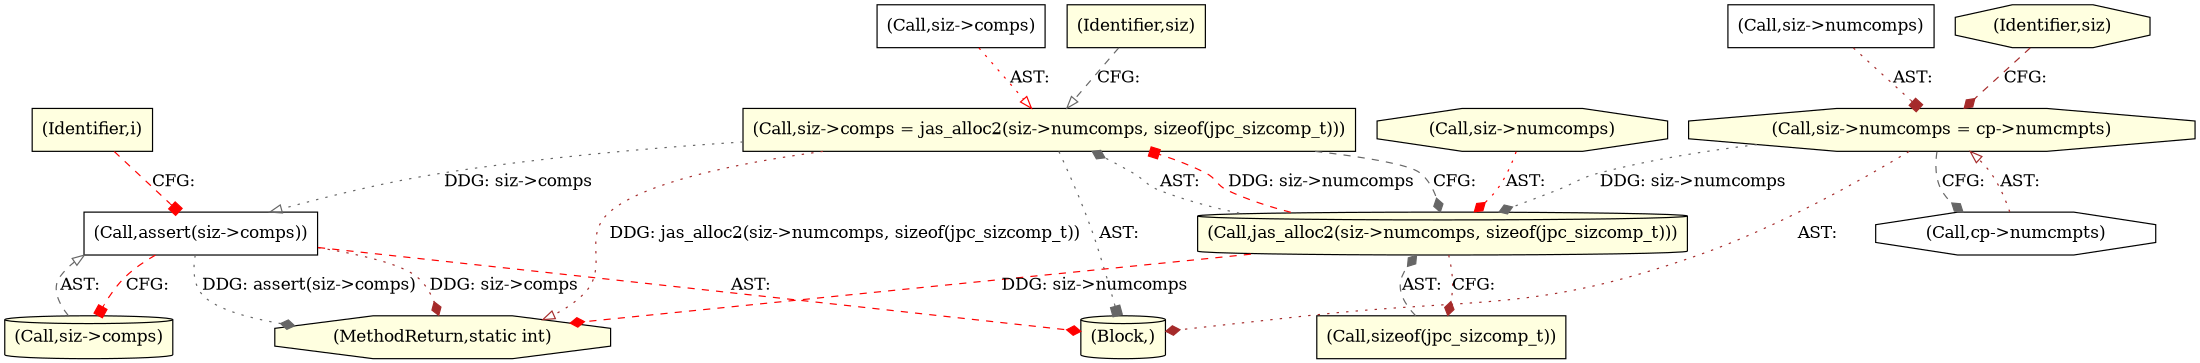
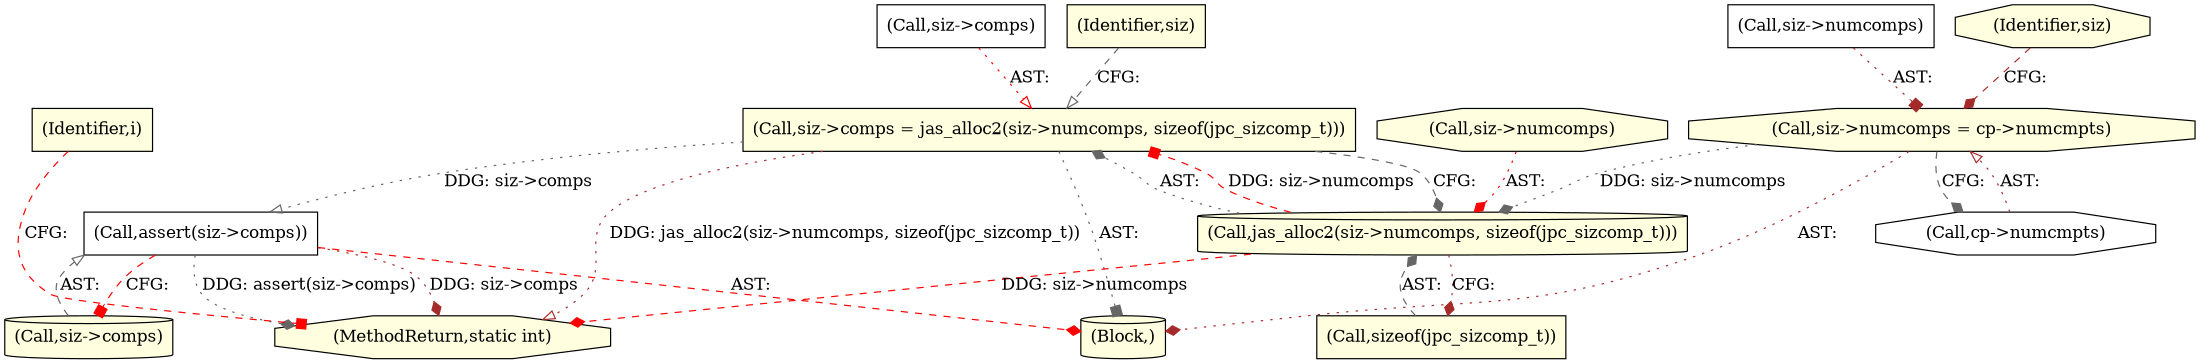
edge "(Identifier,i)" -> "(Call,assert(siz->comps))": now "(Identifier,i)" -> "(MethodReturn,static int)"
